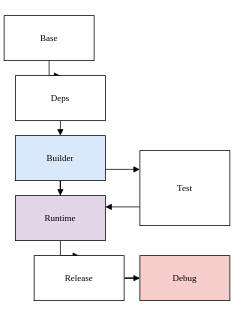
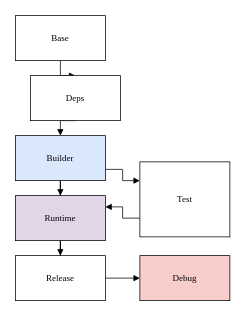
node "Base": moved (49, 38) -> (60, 38)
node "Deps": moved (60, 98) -> (75, 98)
node "Test": moved (185, 188) -> (185, 199)
node "Release": moved (79, 278) -> (60, 278)
